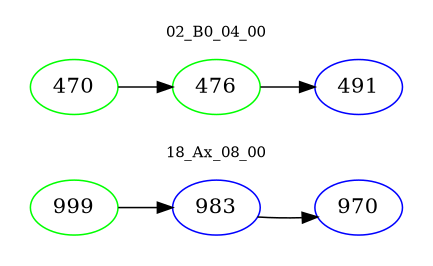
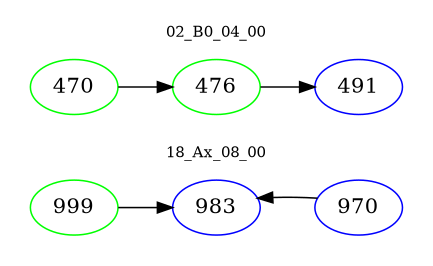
edge "983" -> "970": reversed
